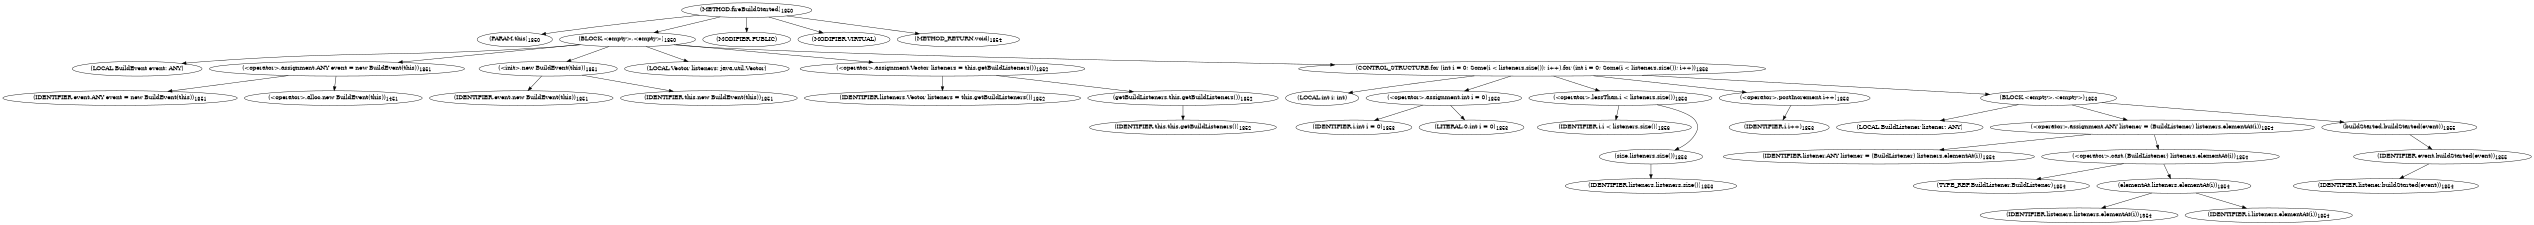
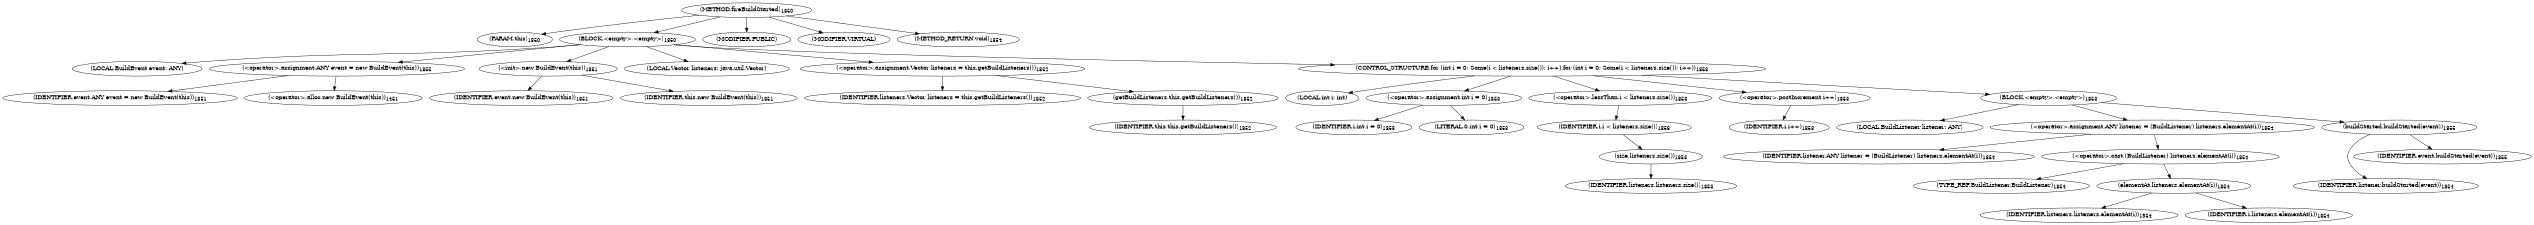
node "(<operator>.assignment,ANY event = new BuildEvent(this))": text "1851" -> "1855"
edge "(<operator>.lessThan,i < listeners.size())" -> "(size,listeners.size())": now "(IDENTIFIER,i,i < listeners.size())" -> "(size,listeners.size())"
edge "(IDENTIFIER,event,buildStarted(event))" -> "(IDENTIFIER,listener,buildStarted(event))": now "(buildStarted,buildStarted(event))" -> "(IDENTIFIER,listener,buildStarted(event))"
